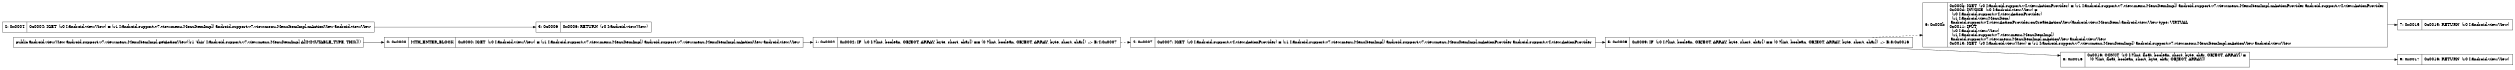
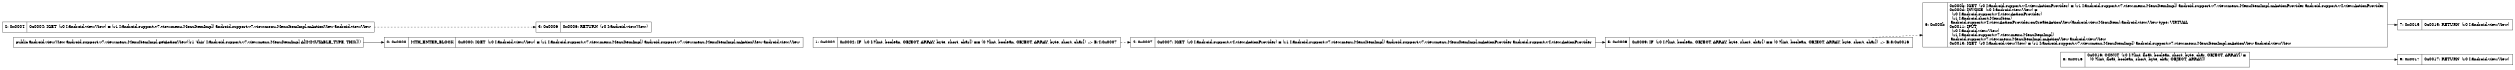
node "6: 0x000b": text "(r1 I:android.view.MenuItem)" -> "(r1 I:android.short.MenuItem)"
edge "2: 0x0004" -> "3: 0x0006": style solid -> dashed
edge "0: 0x0000" -> "1: 0x0002": removed
edge "5: 0x0009" -> "8: 0x0016": removed
node "9: 0x0017": text "0x0016: RETURN  (r0 I:android.view.View)" -> "0x0017: RETURN  (r0 I:android.view.View)"
